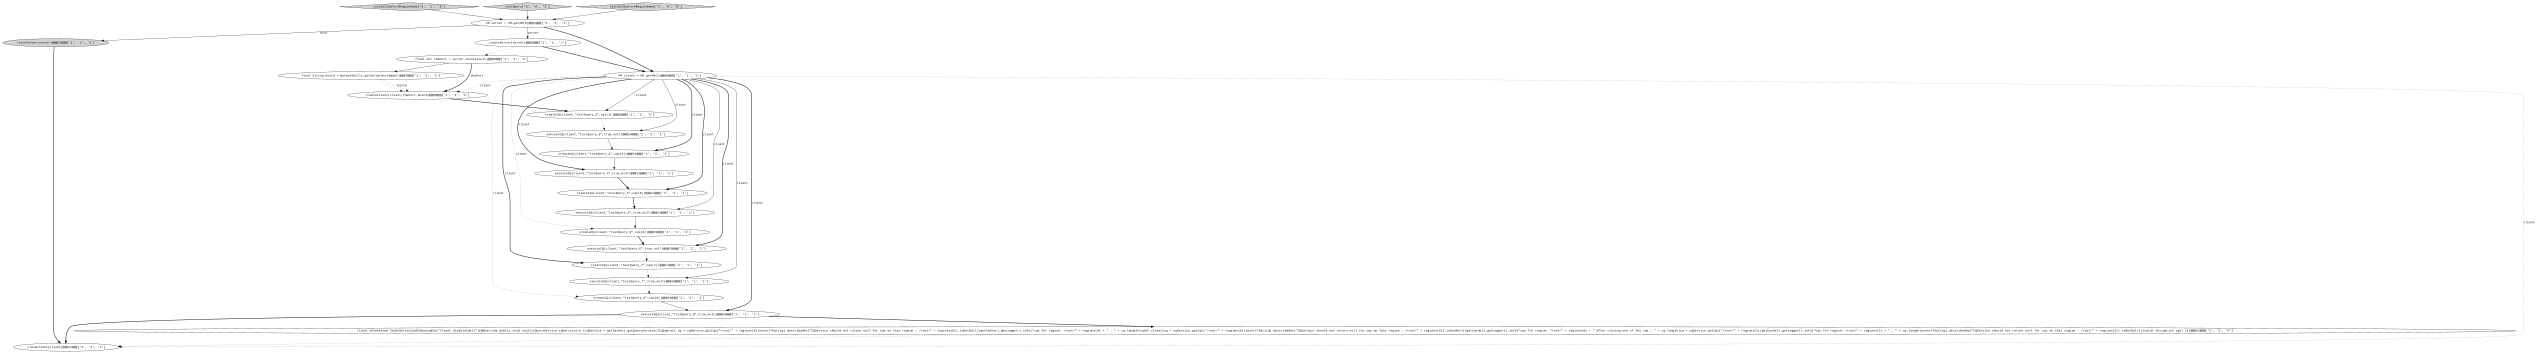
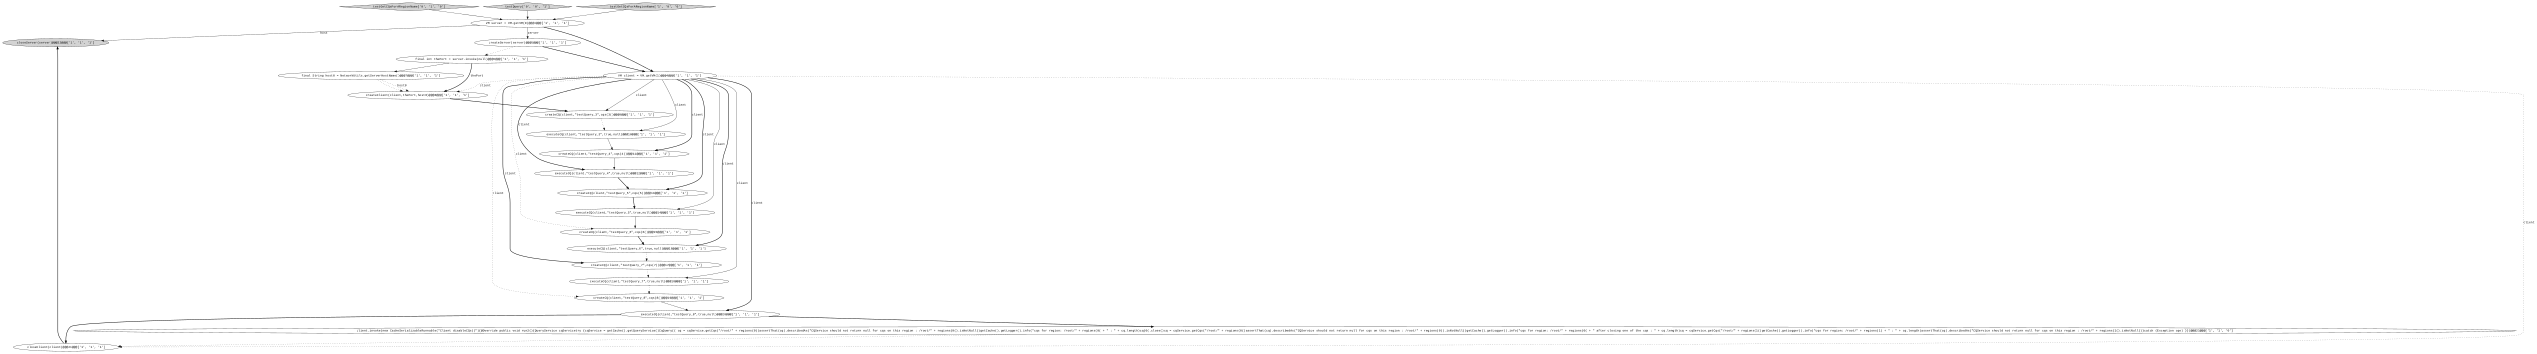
edge "closeServer(server)@@@22@@@['1', '1', '1']" -> "closeClient(client)@@@21@@@['1', '1', '1']": reversed
